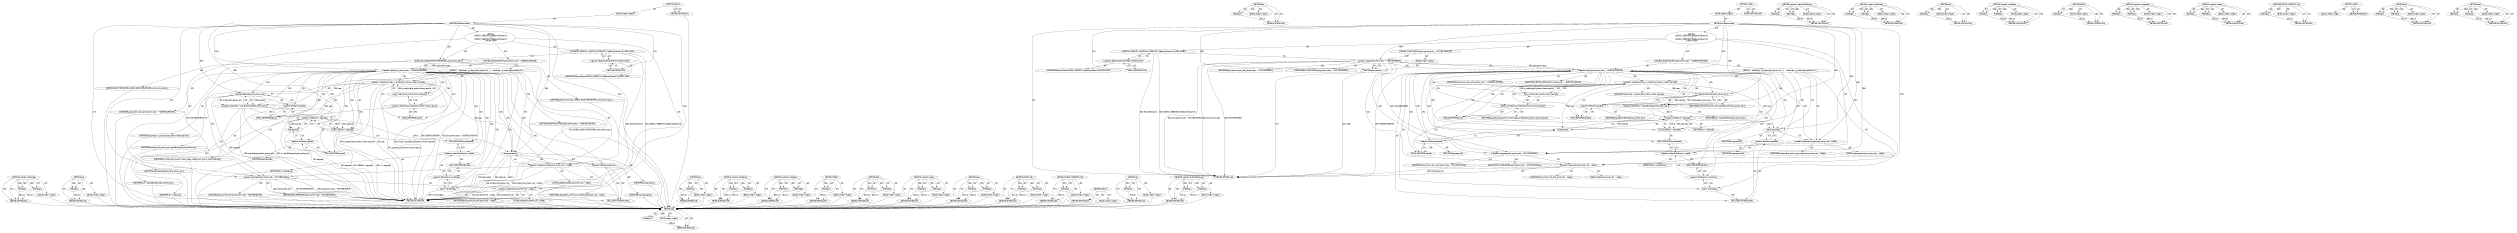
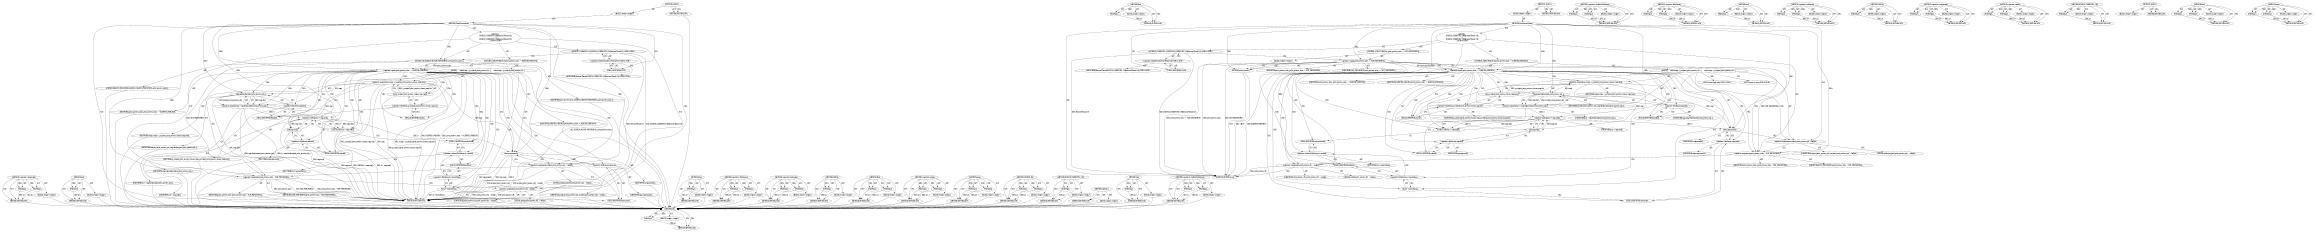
node "<(LOCAL,auto map: auto)<SUB>7</SUB>>": added
node "<(LOCAL,auto it: auto)<SUB>8</SUB>>": added
